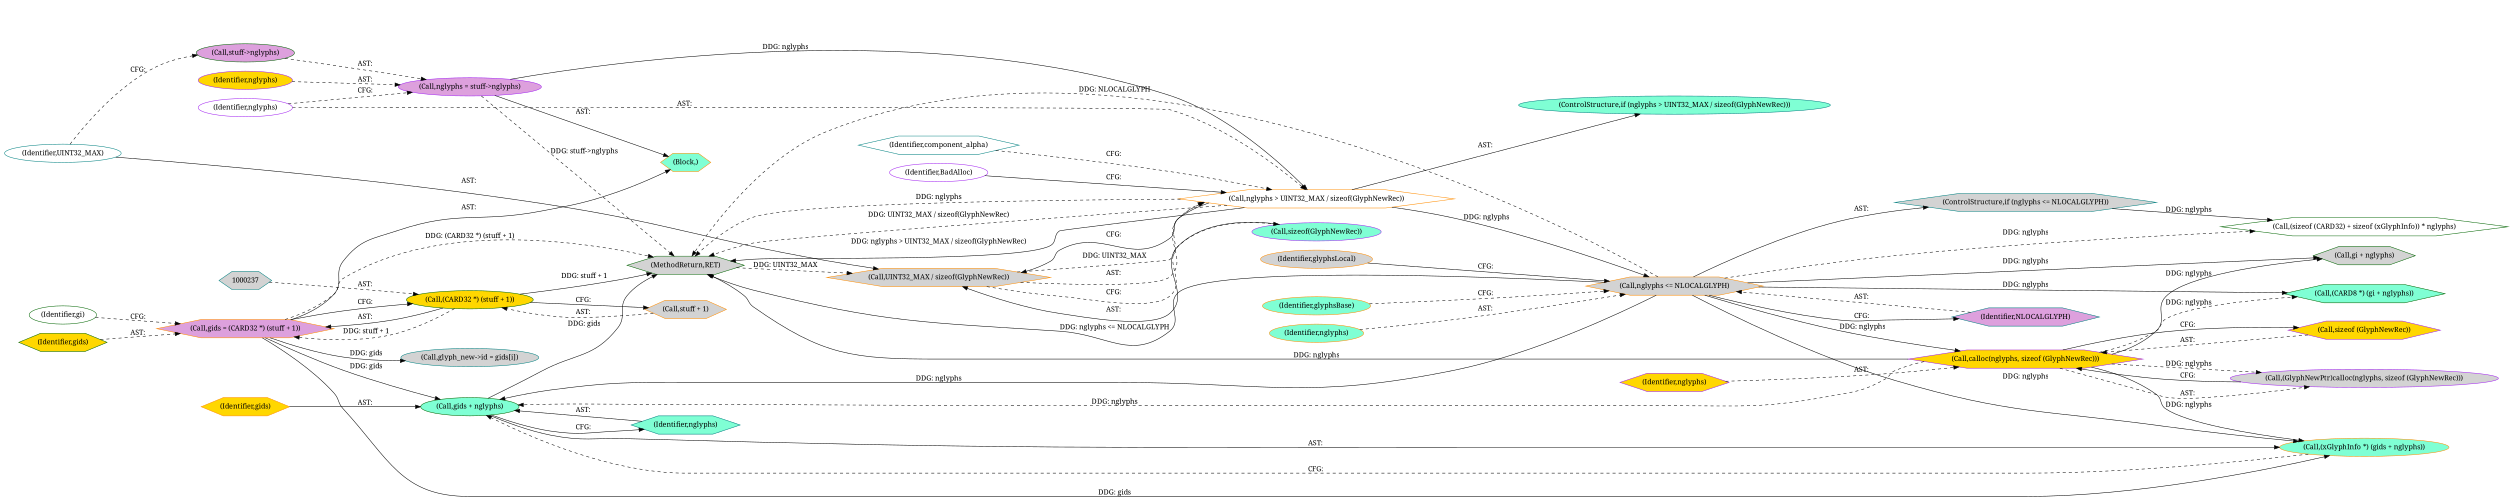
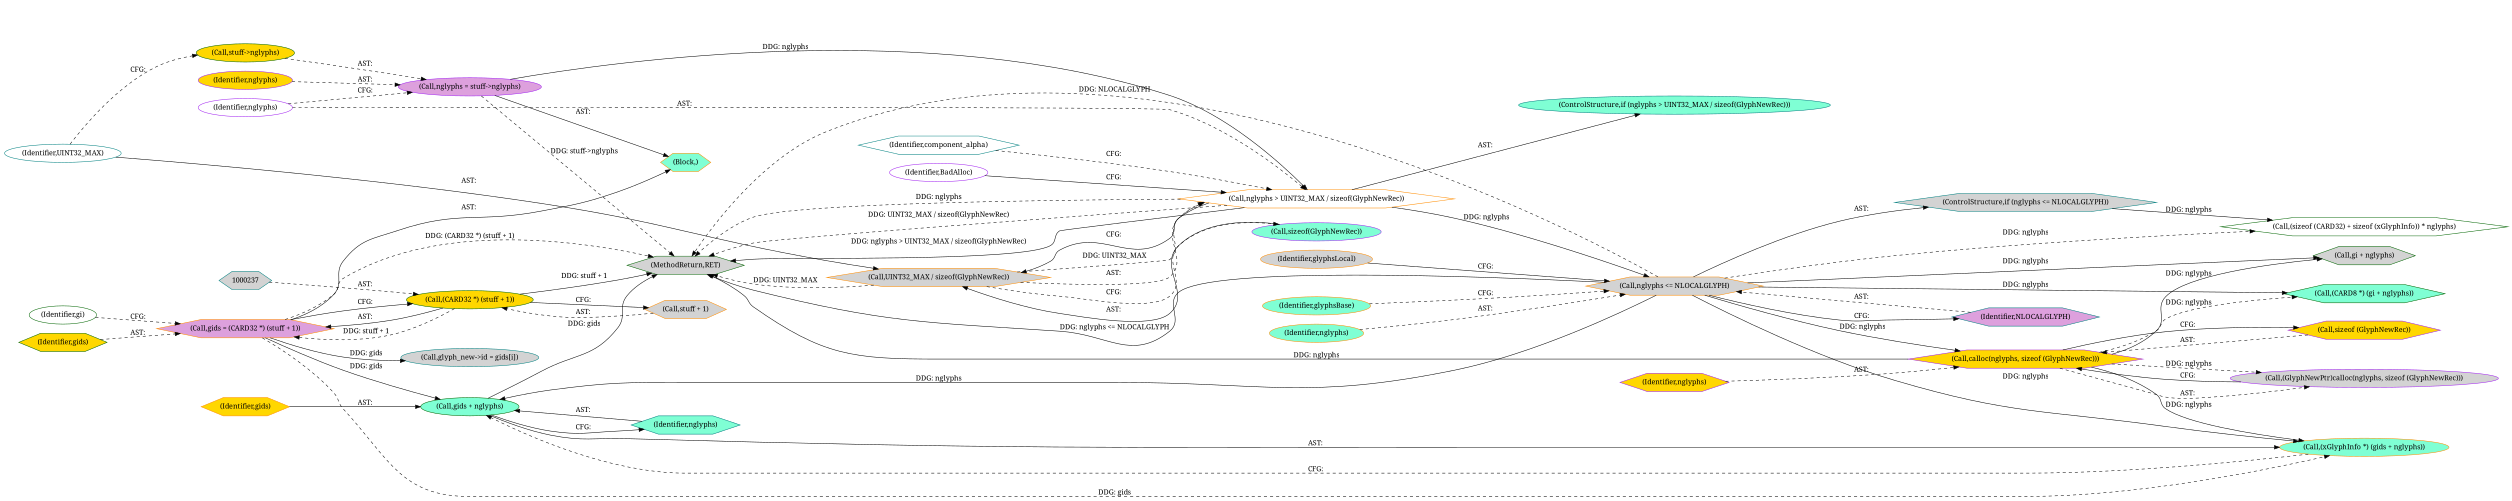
node "(Call,stuff->nglyphs)": fillcolor plum -> gold
edge "(MethodReturn,RET)" -> "(Call,UINT32_MAX / sizeof(GlyphNewRec))": reversed
edge "(Call,calloc(nglyphs, sizeof (GlyphNewRec)))" -> "(Call,gids + nglyphs)": removed, label "DDG: nglyphs"
edge "(Call,gids = (CARD32 *) (stuff + 1))" -> "(Call,(xGlyphInfo *) (gids + nglyphs))": style solid -> dashed
